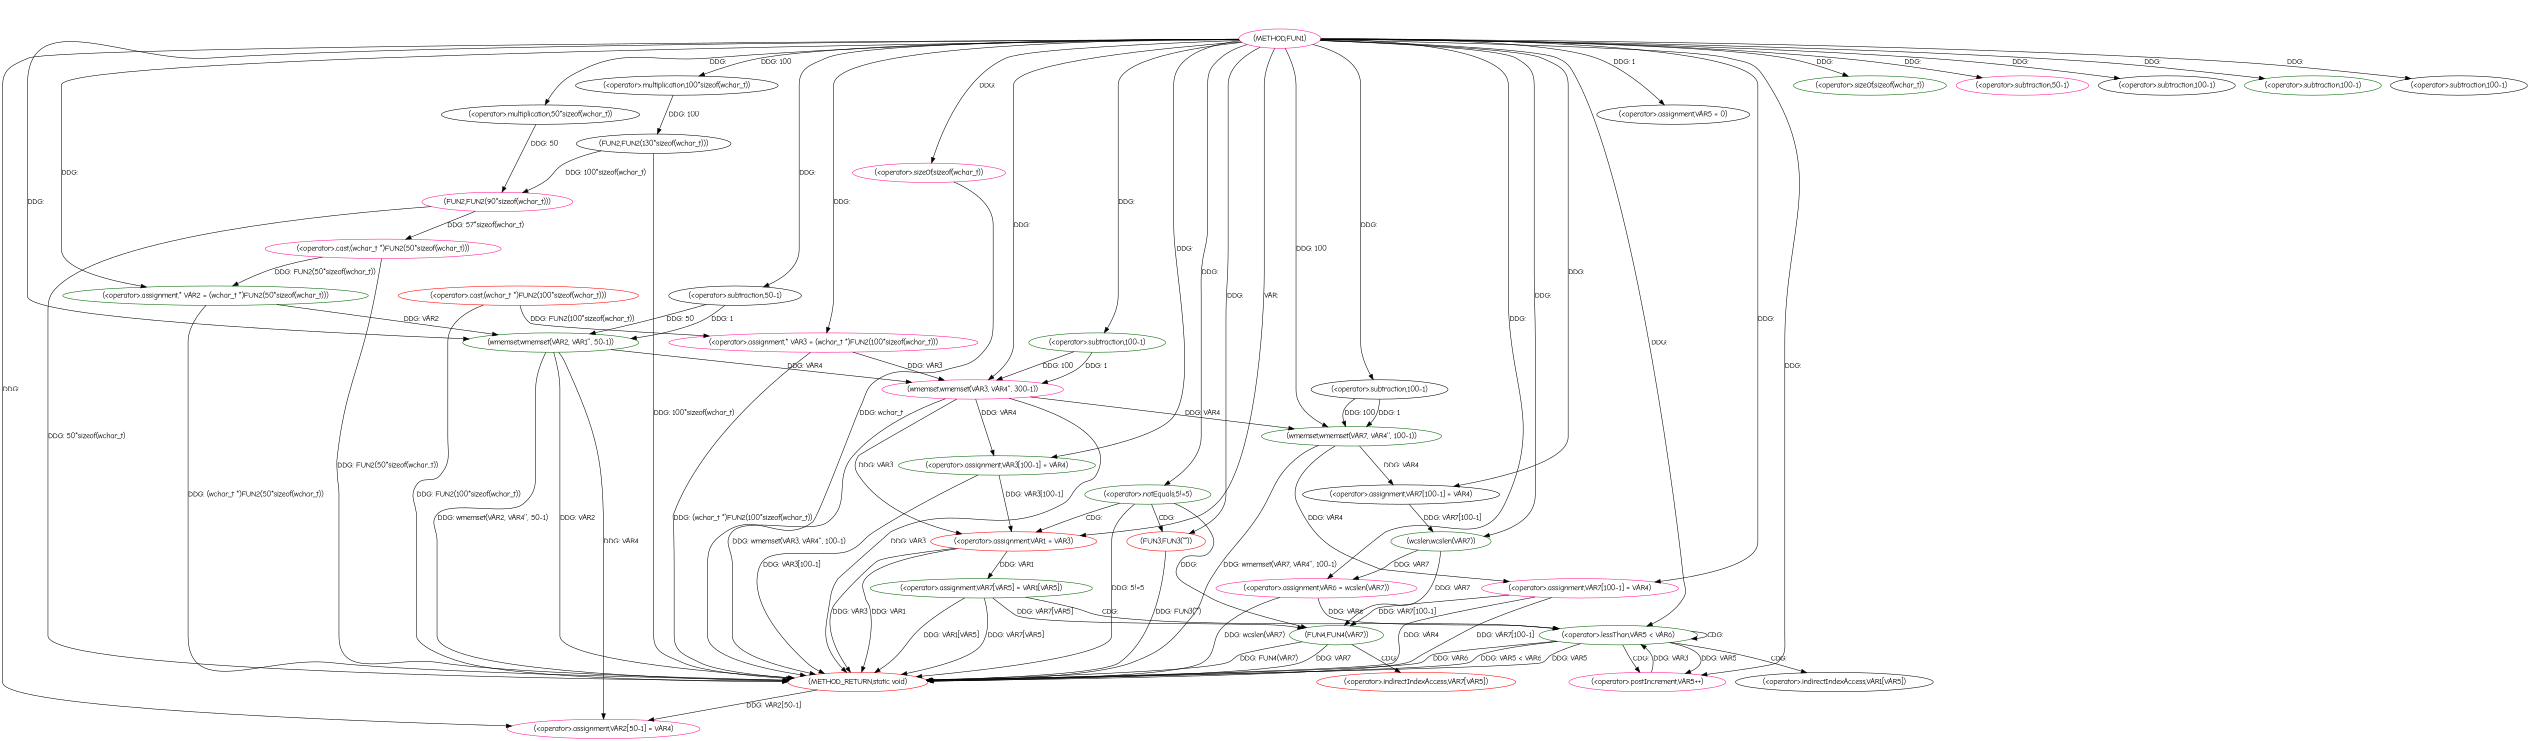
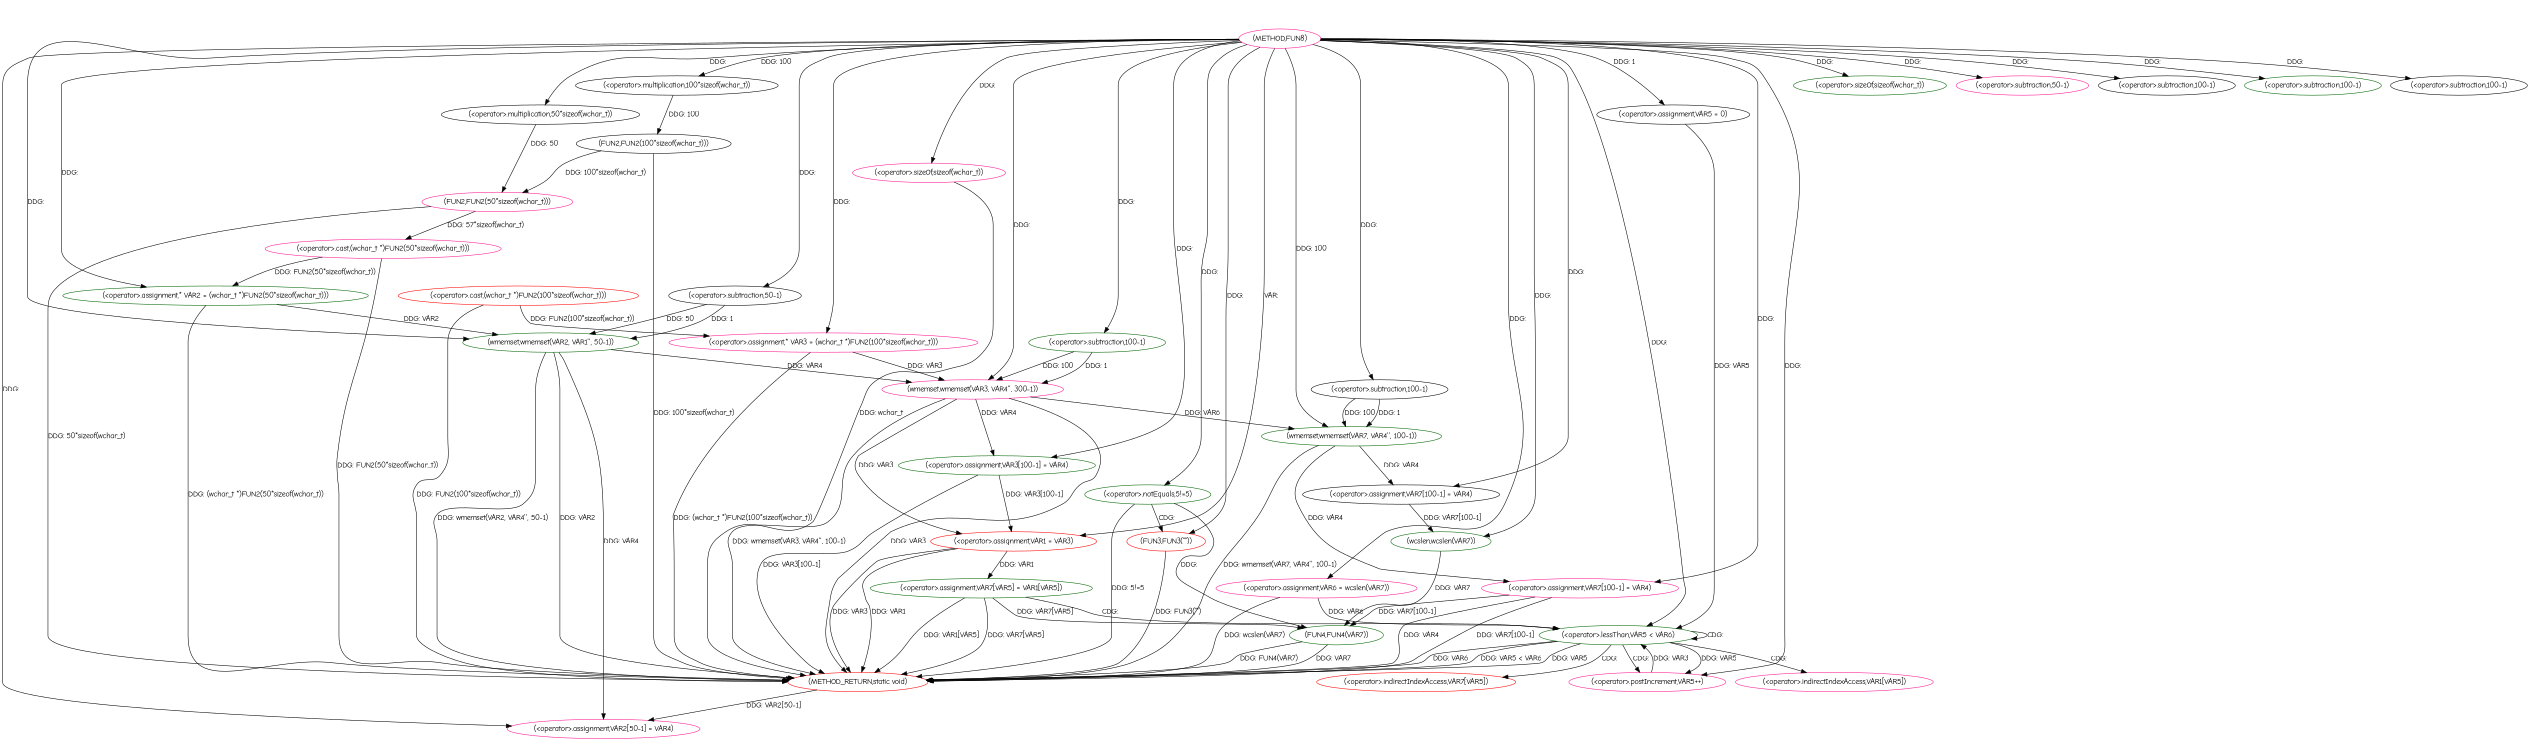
node "(METHOD,FUN1)": label "(METHOD,FUN1)" -> "(METHOD,FUN8)"
node "(FUN2,FUN2(130*sizeof(wchar_t)))": label "(FUN2,FUN2(130*sizeof(wchar_t)))" -> "(FUN2,FUN2(100*sizeof(wchar_t)))"
node "(FUN2,FUN2(90*sizeof(wchar_t)))": label "(FUN2,FUN2(90*sizeof(wchar_t)))" -> "(FUN2,FUN2(50*sizeof(wchar_t)))"
edge "(<operator>.assignment,VAR5 = 0)" -> "(<operator>.lessThan,VAR5 < VAR6)": added, label "DDG: VAR5"
edge "(wmemset,wmemset(VAR3, VAR4'', 300-1))" -> "(wmemset,wmemset(VAR7, VAR4'', 100-1))": label "DDG: VAR4" -> "DDG: VAR6"
edge "(<operator>.notEquals,5!=5)" -> "(<operator>.assignment,VAR1 = VAR3)": removed, label "CDG:"
edge "(wcslen,wcslen(VAR7))" -> "(<operator>.assignment,VAR6 = wcslen(VAR7))": removed, label "DDG: VAR7"
edge "(FUN4,FUN4(VAR7))" -> "(<operator>.indirectIndexAccess,VAR7[VAR5])": now "(<operator>.lessThan,VAR5 < VAR6)" -> "(<operator>.indirectIndexAccess,VAR7[VAR5])"
node "(<operator>.indirectIndexAccess,VAR1[VAR5])": color black -> deeppink
